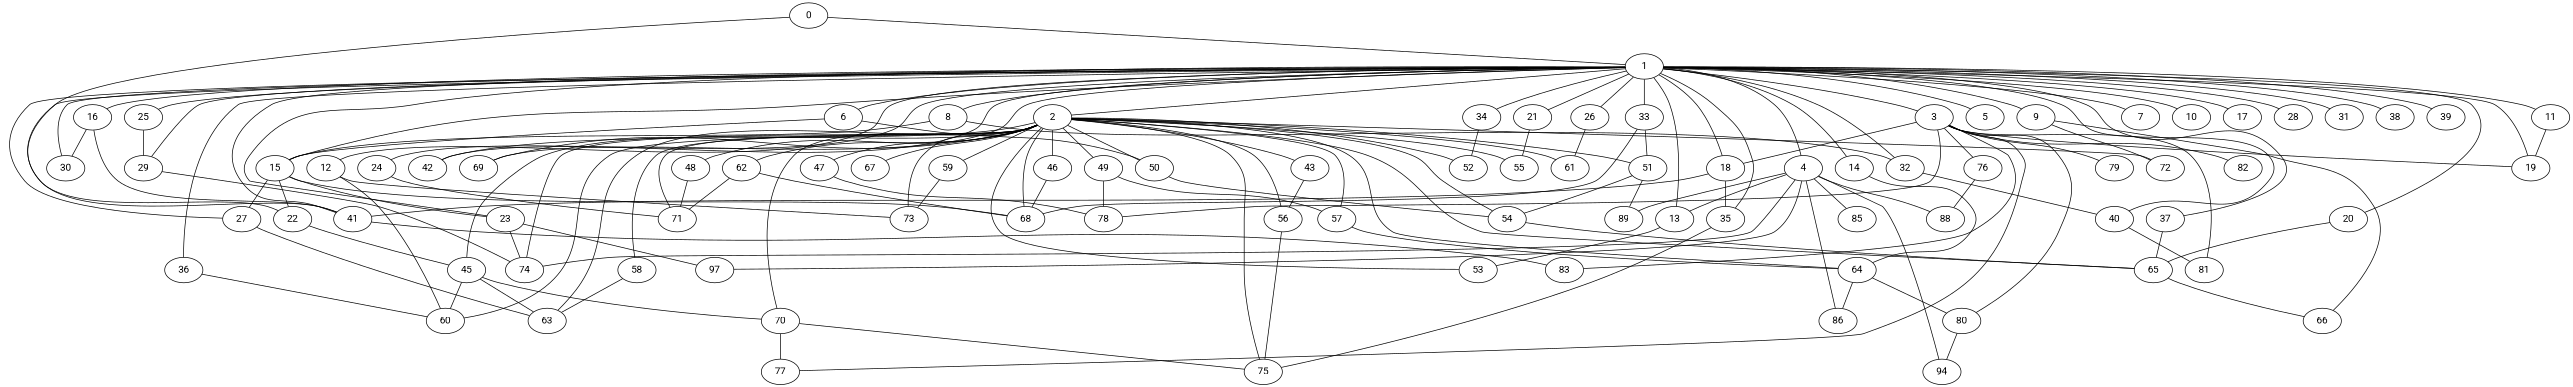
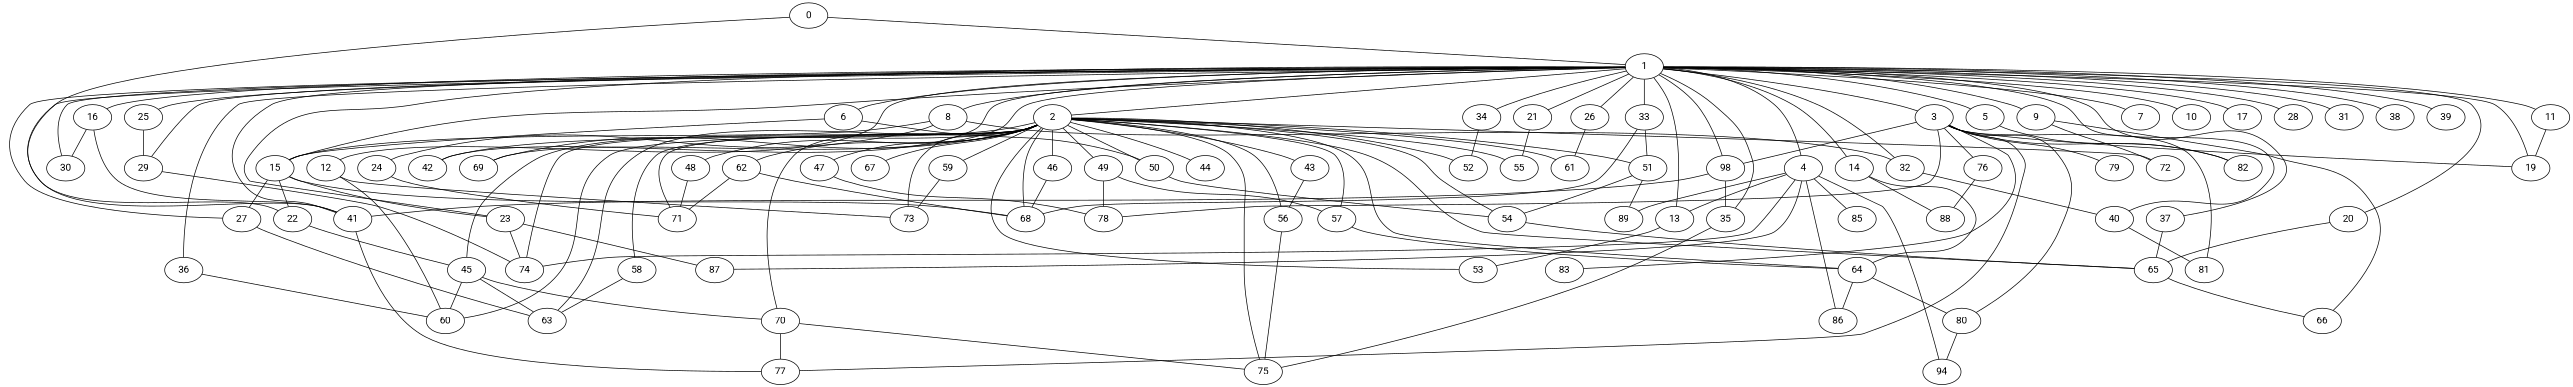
edge "1" -- "24": now "8" -- "24"
edge "5" -- "82": added
node "44": added
node "18": label "18" -> "98"
edge "4" -- "88": now "14" -- "88"
edge "41" -- "83": now "41" -- "77"
node "97": label "97" -> "87"
